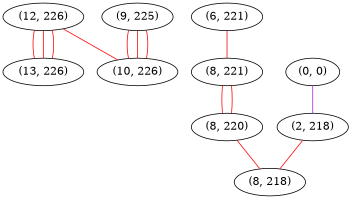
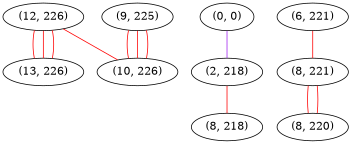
edge "(8, 220)" -- "(8, 218)": removed
